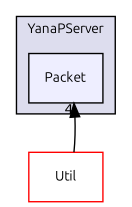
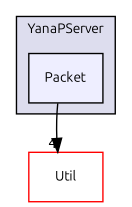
edge "Util" -> "Packet": reversed
